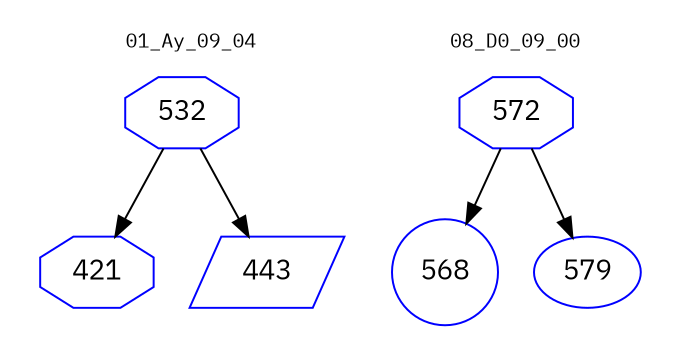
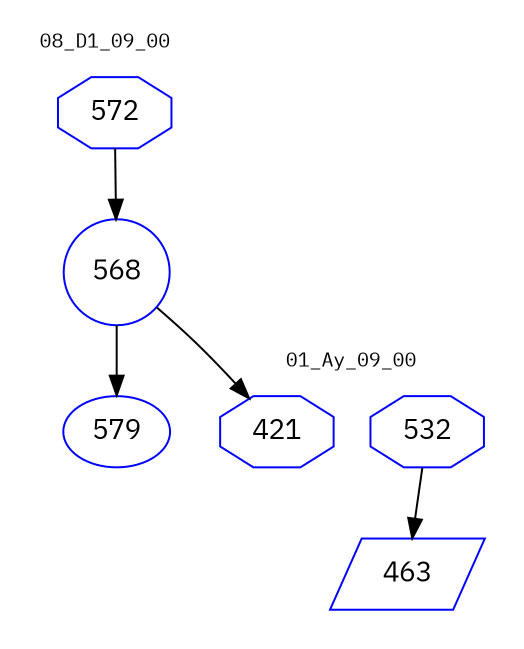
cluster "01_Ay_09_04": label "01_Ay_09_04" -> "01_Ay_09_00"
cluster "08_D0_09_00": label "08_D0_09_00" -> "08_D1_09_00"
edge "532" -> "421": now "568" -> "421"
edge "572" -> "579": now "568" -> "579"
node "443": label "443" -> "463"
